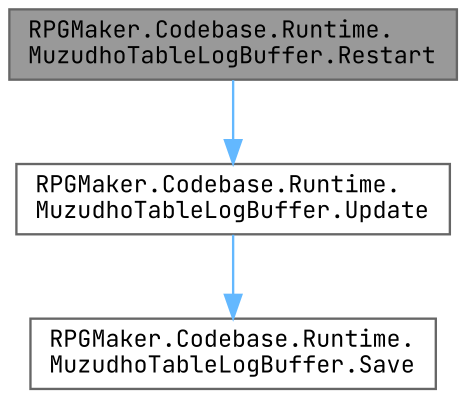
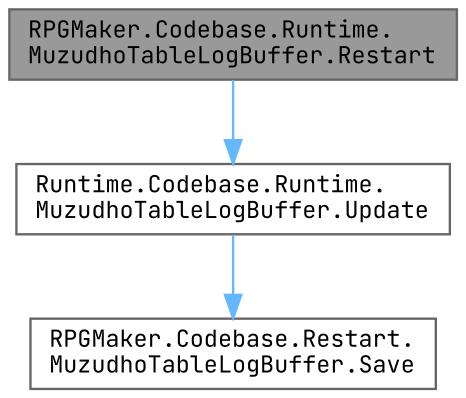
node "RPGMaker.Codebase.Runtime. MuzudhoTableLogBuffer.Update": label "RPGMaker.Codebase.Runtime. MuzudhoTableLogBuffer.Update" -> "Runtime.Codebase.Runtime. MuzudhoTableLogBuffer.Update"
node "RPGMaker.Codebase.Runtime. MuzudhoTableLogBuffer.Save": label "RPGMaker.Codebase.Runtime. MuzudhoTableLogBuffer.Save" -> "RPGMaker.Codebase.Restart. MuzudhoTableLogBuffer.Save"
